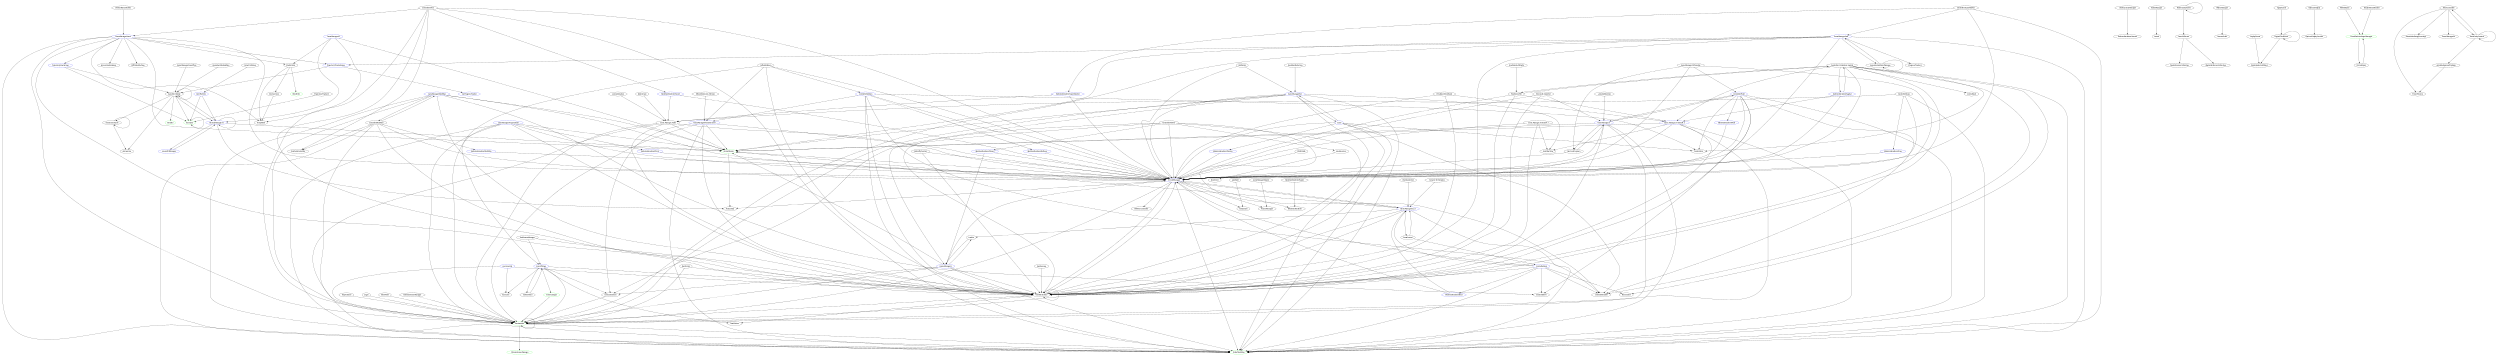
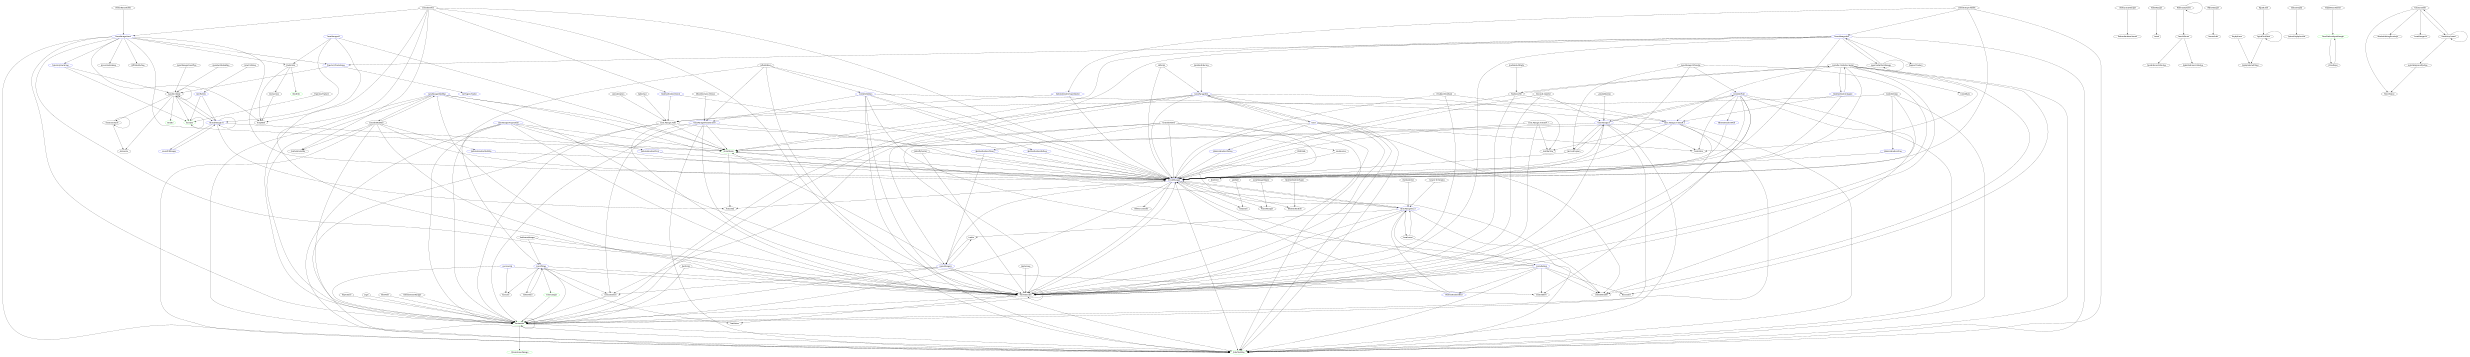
node "MobileInput": removed
